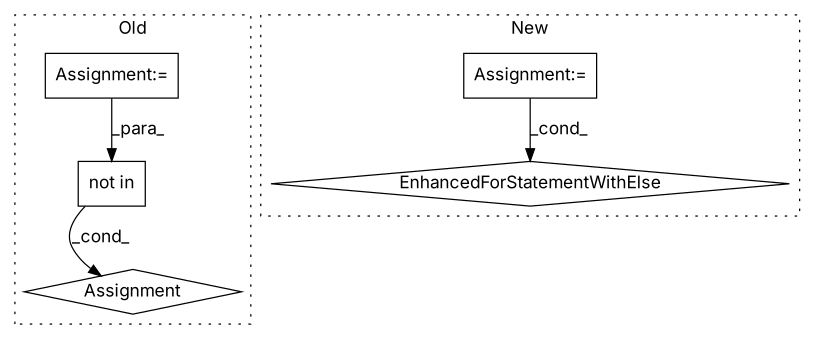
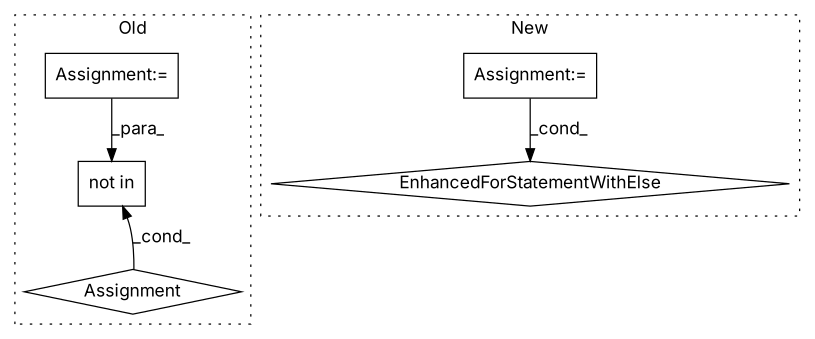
edge "not in" -> "Assignment": reversed
